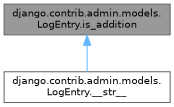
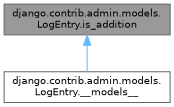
node "django.contrib.admin.models. LogEntry.__str__": label "django.contrib.admin.models. LogEntry.__str__" -> "django.contrib.admin.models. LogEntry.__models__"
